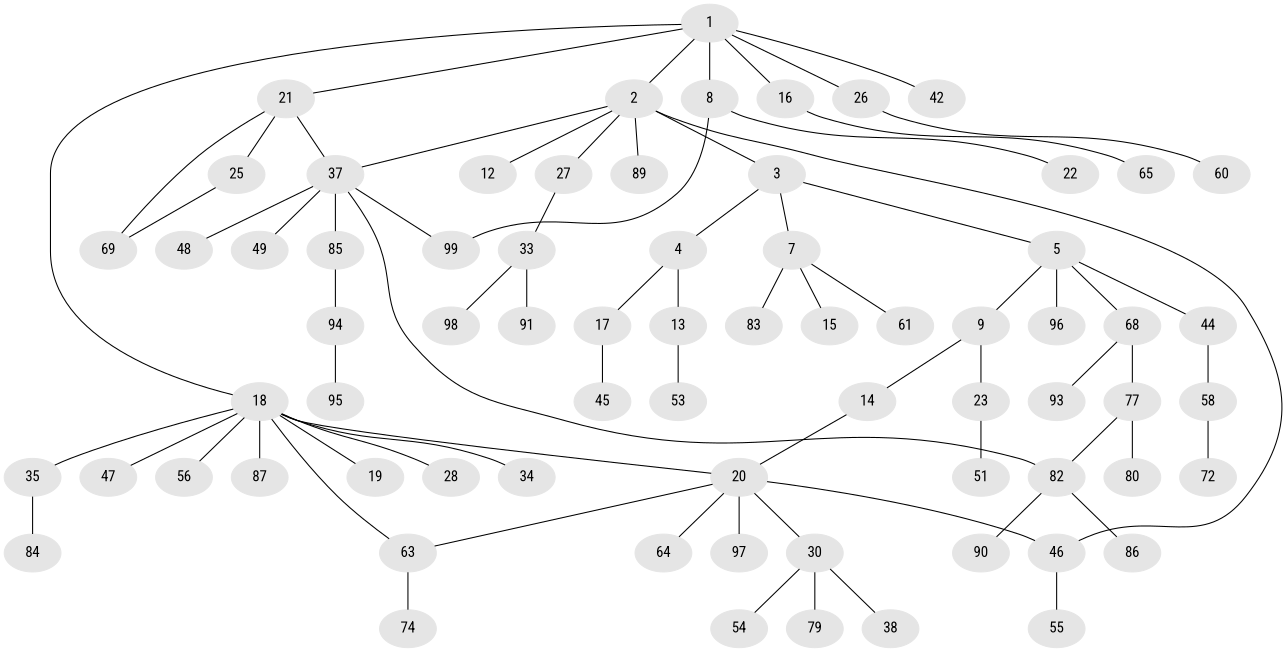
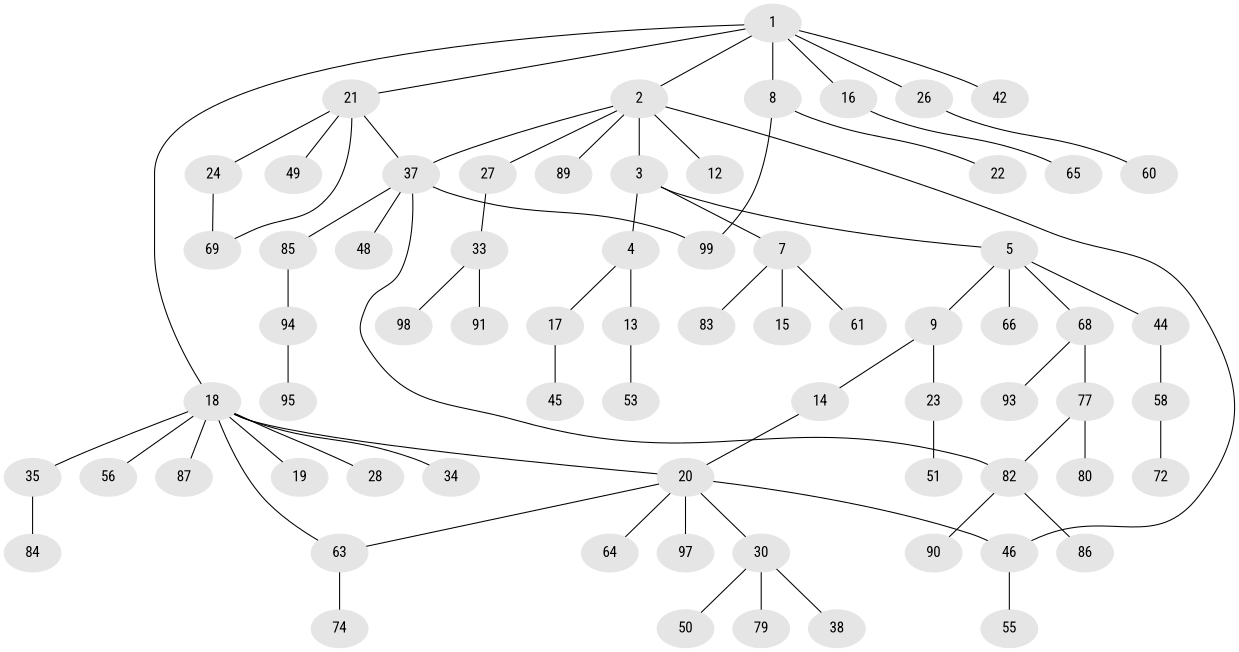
node "25": label "25" -> "24"
edge "37" -- "49": now "21" -- "49"
node "96": label "96" -> "66"
node "47": removed
node "54": label "54" -> "50"
